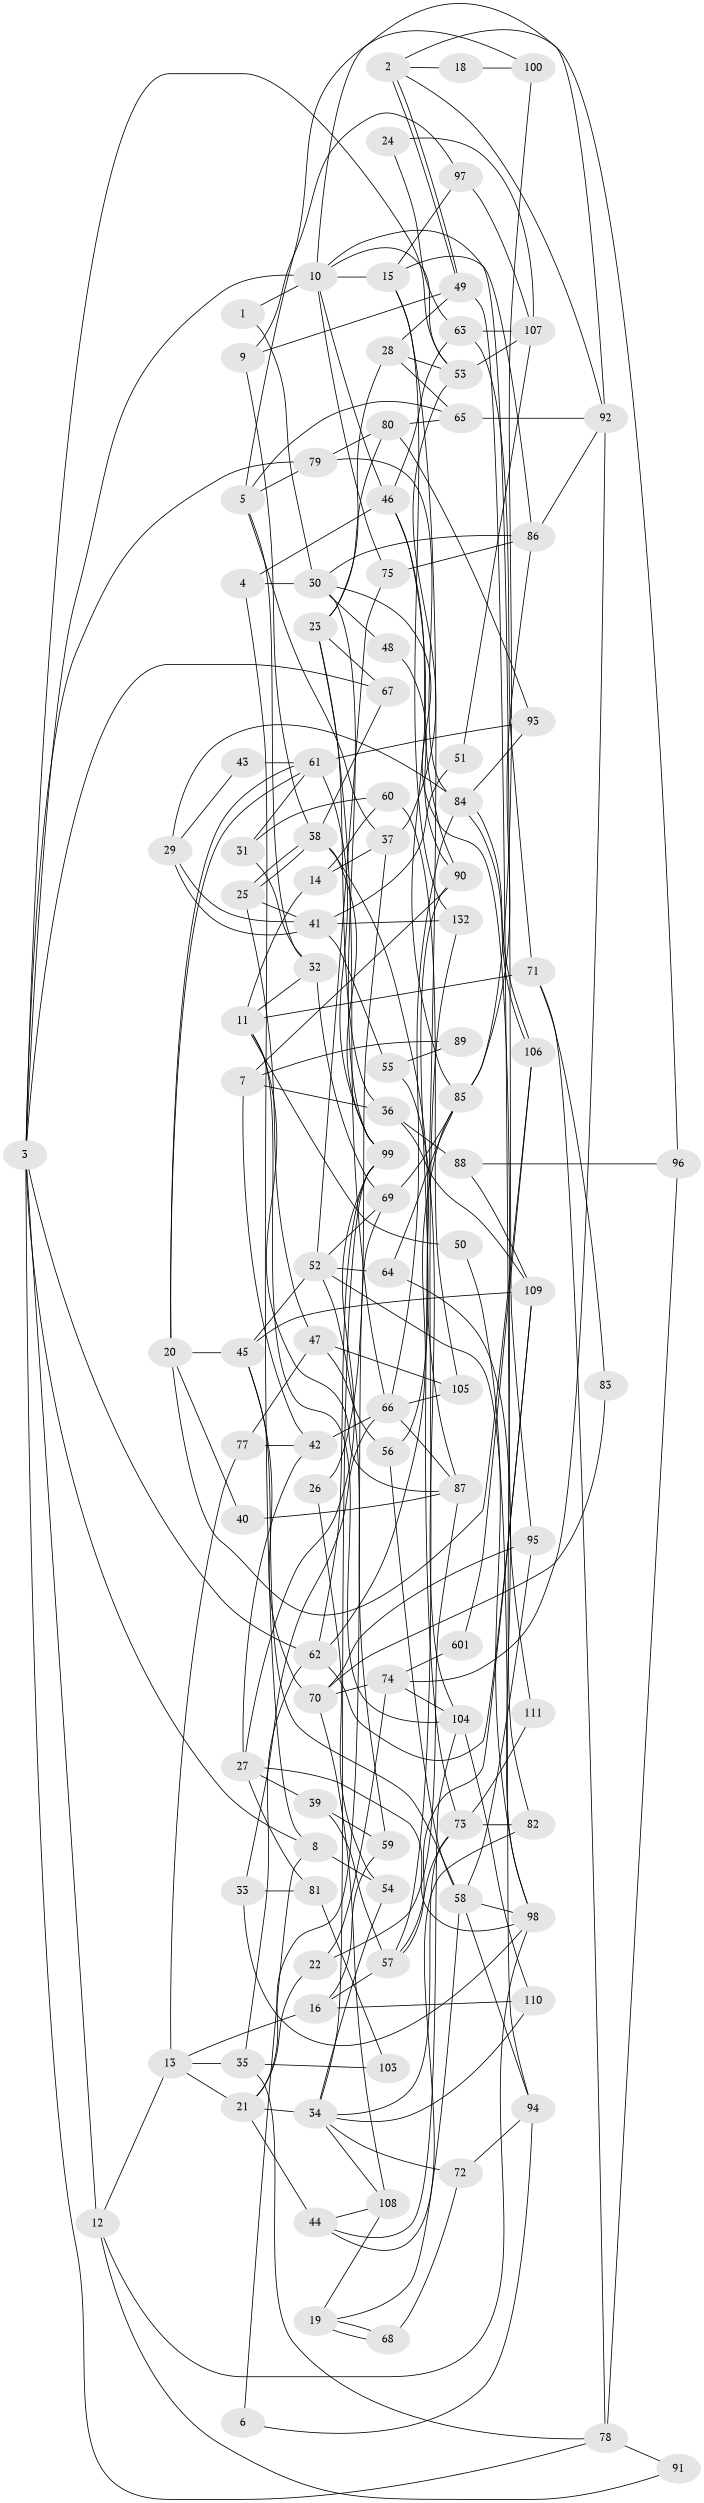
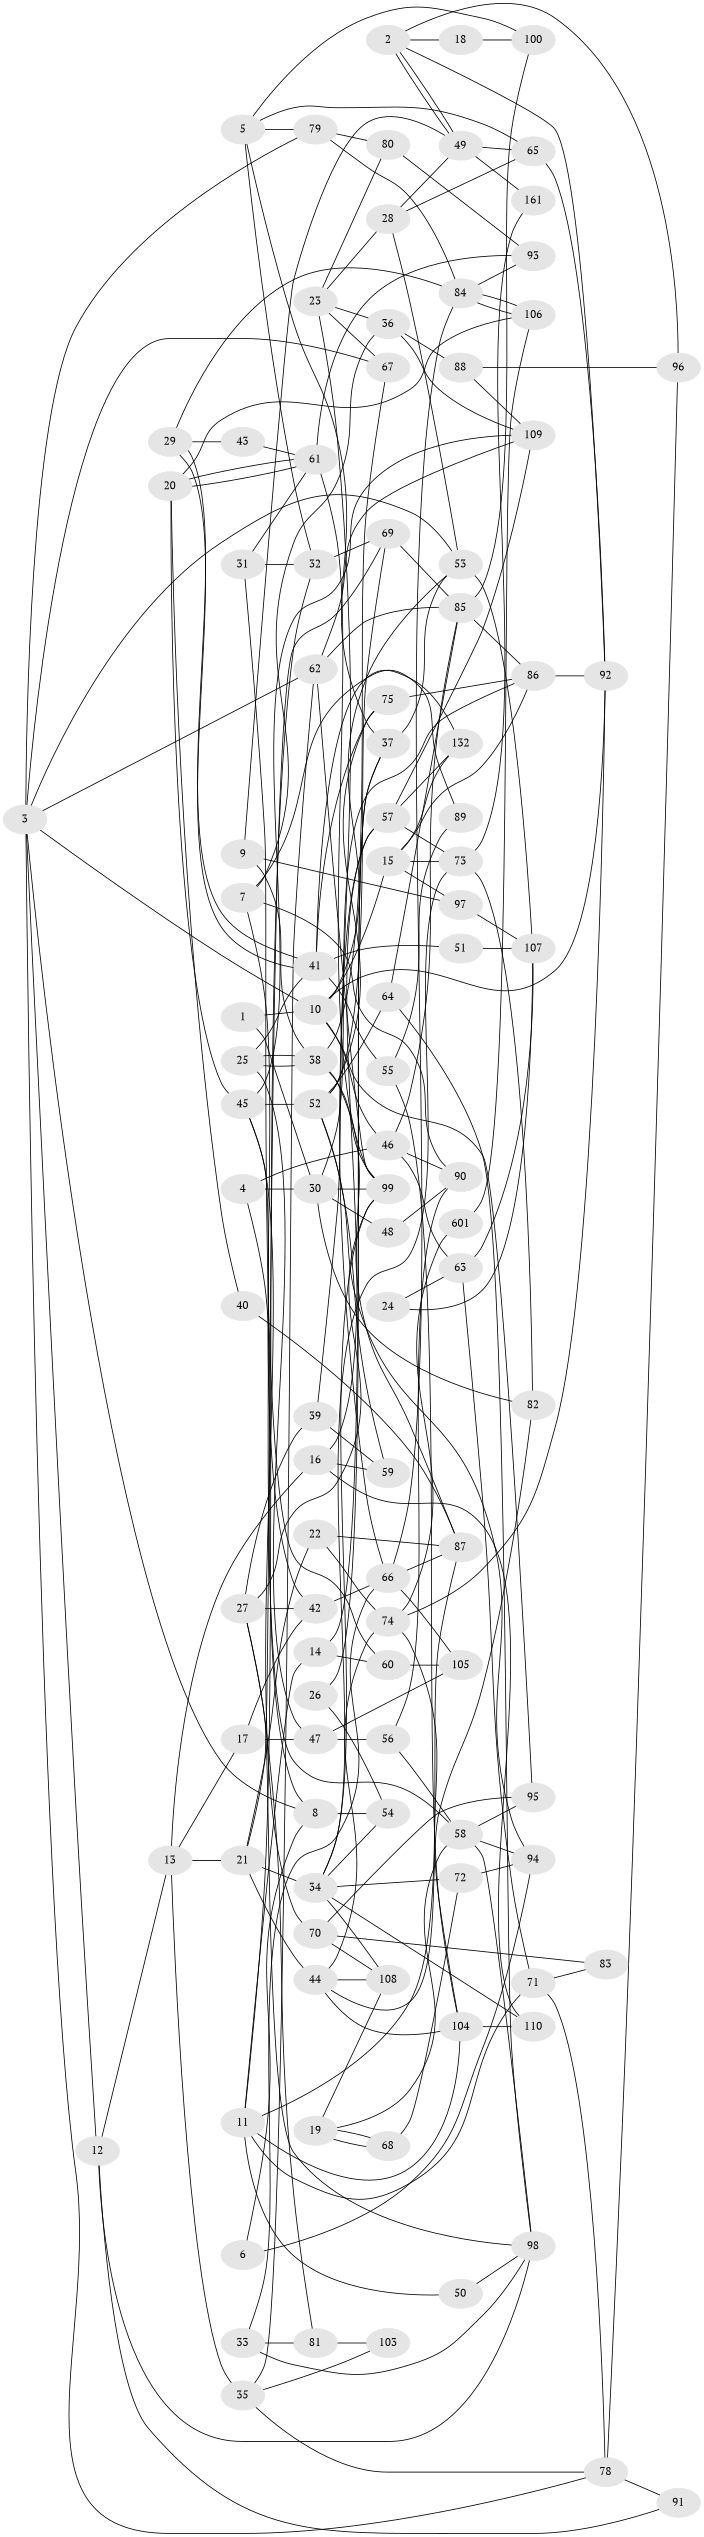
edge "65" -- "80": now "65" -- "49"
edge "10" -- "75": now "41" -- "75"
node "77": label "77" -> "17"
edge "74" -- "70": now "74" -- "44"
node "111": label "111" -> "161"
